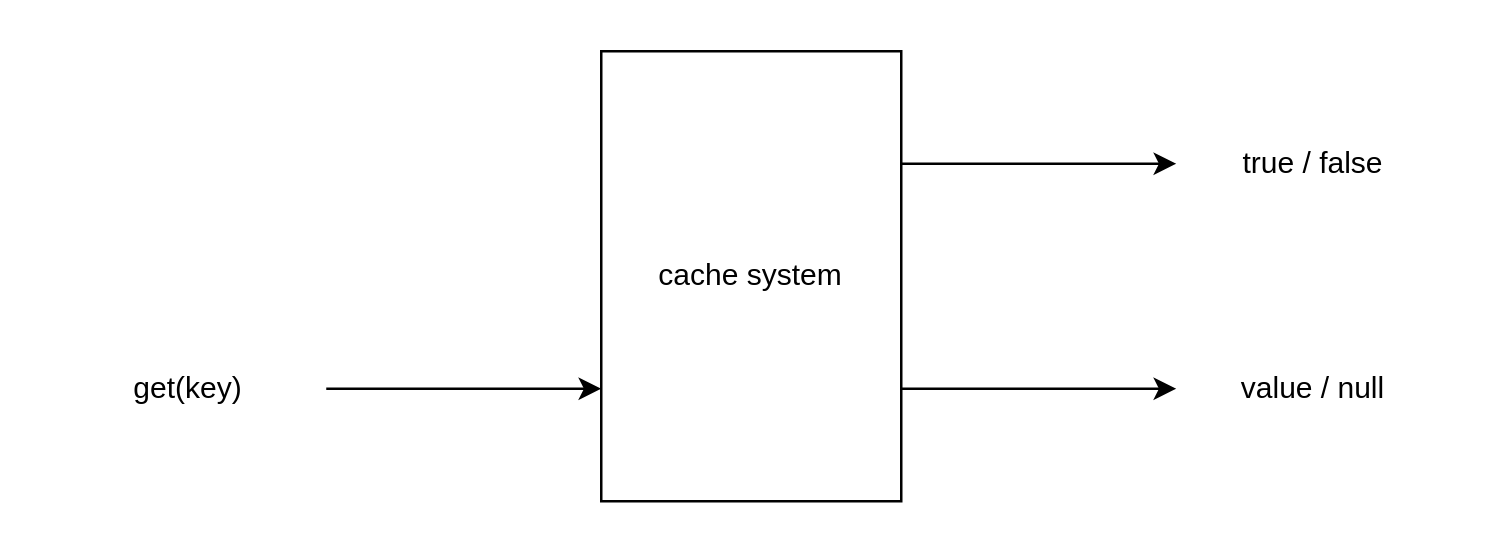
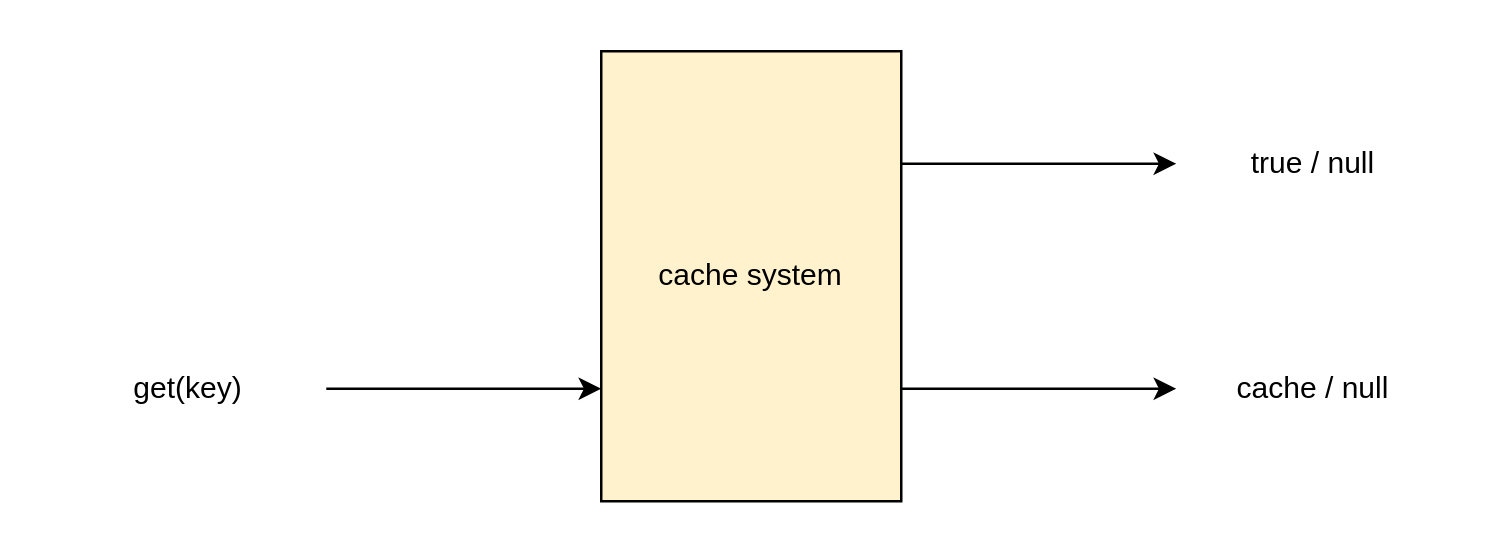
node "true / false": label "true / false" -> "true / null"
node "cache system": fillcolor #ffffff -> #fff2cc
node "value / null": label "value / null" -> "cache / null"
